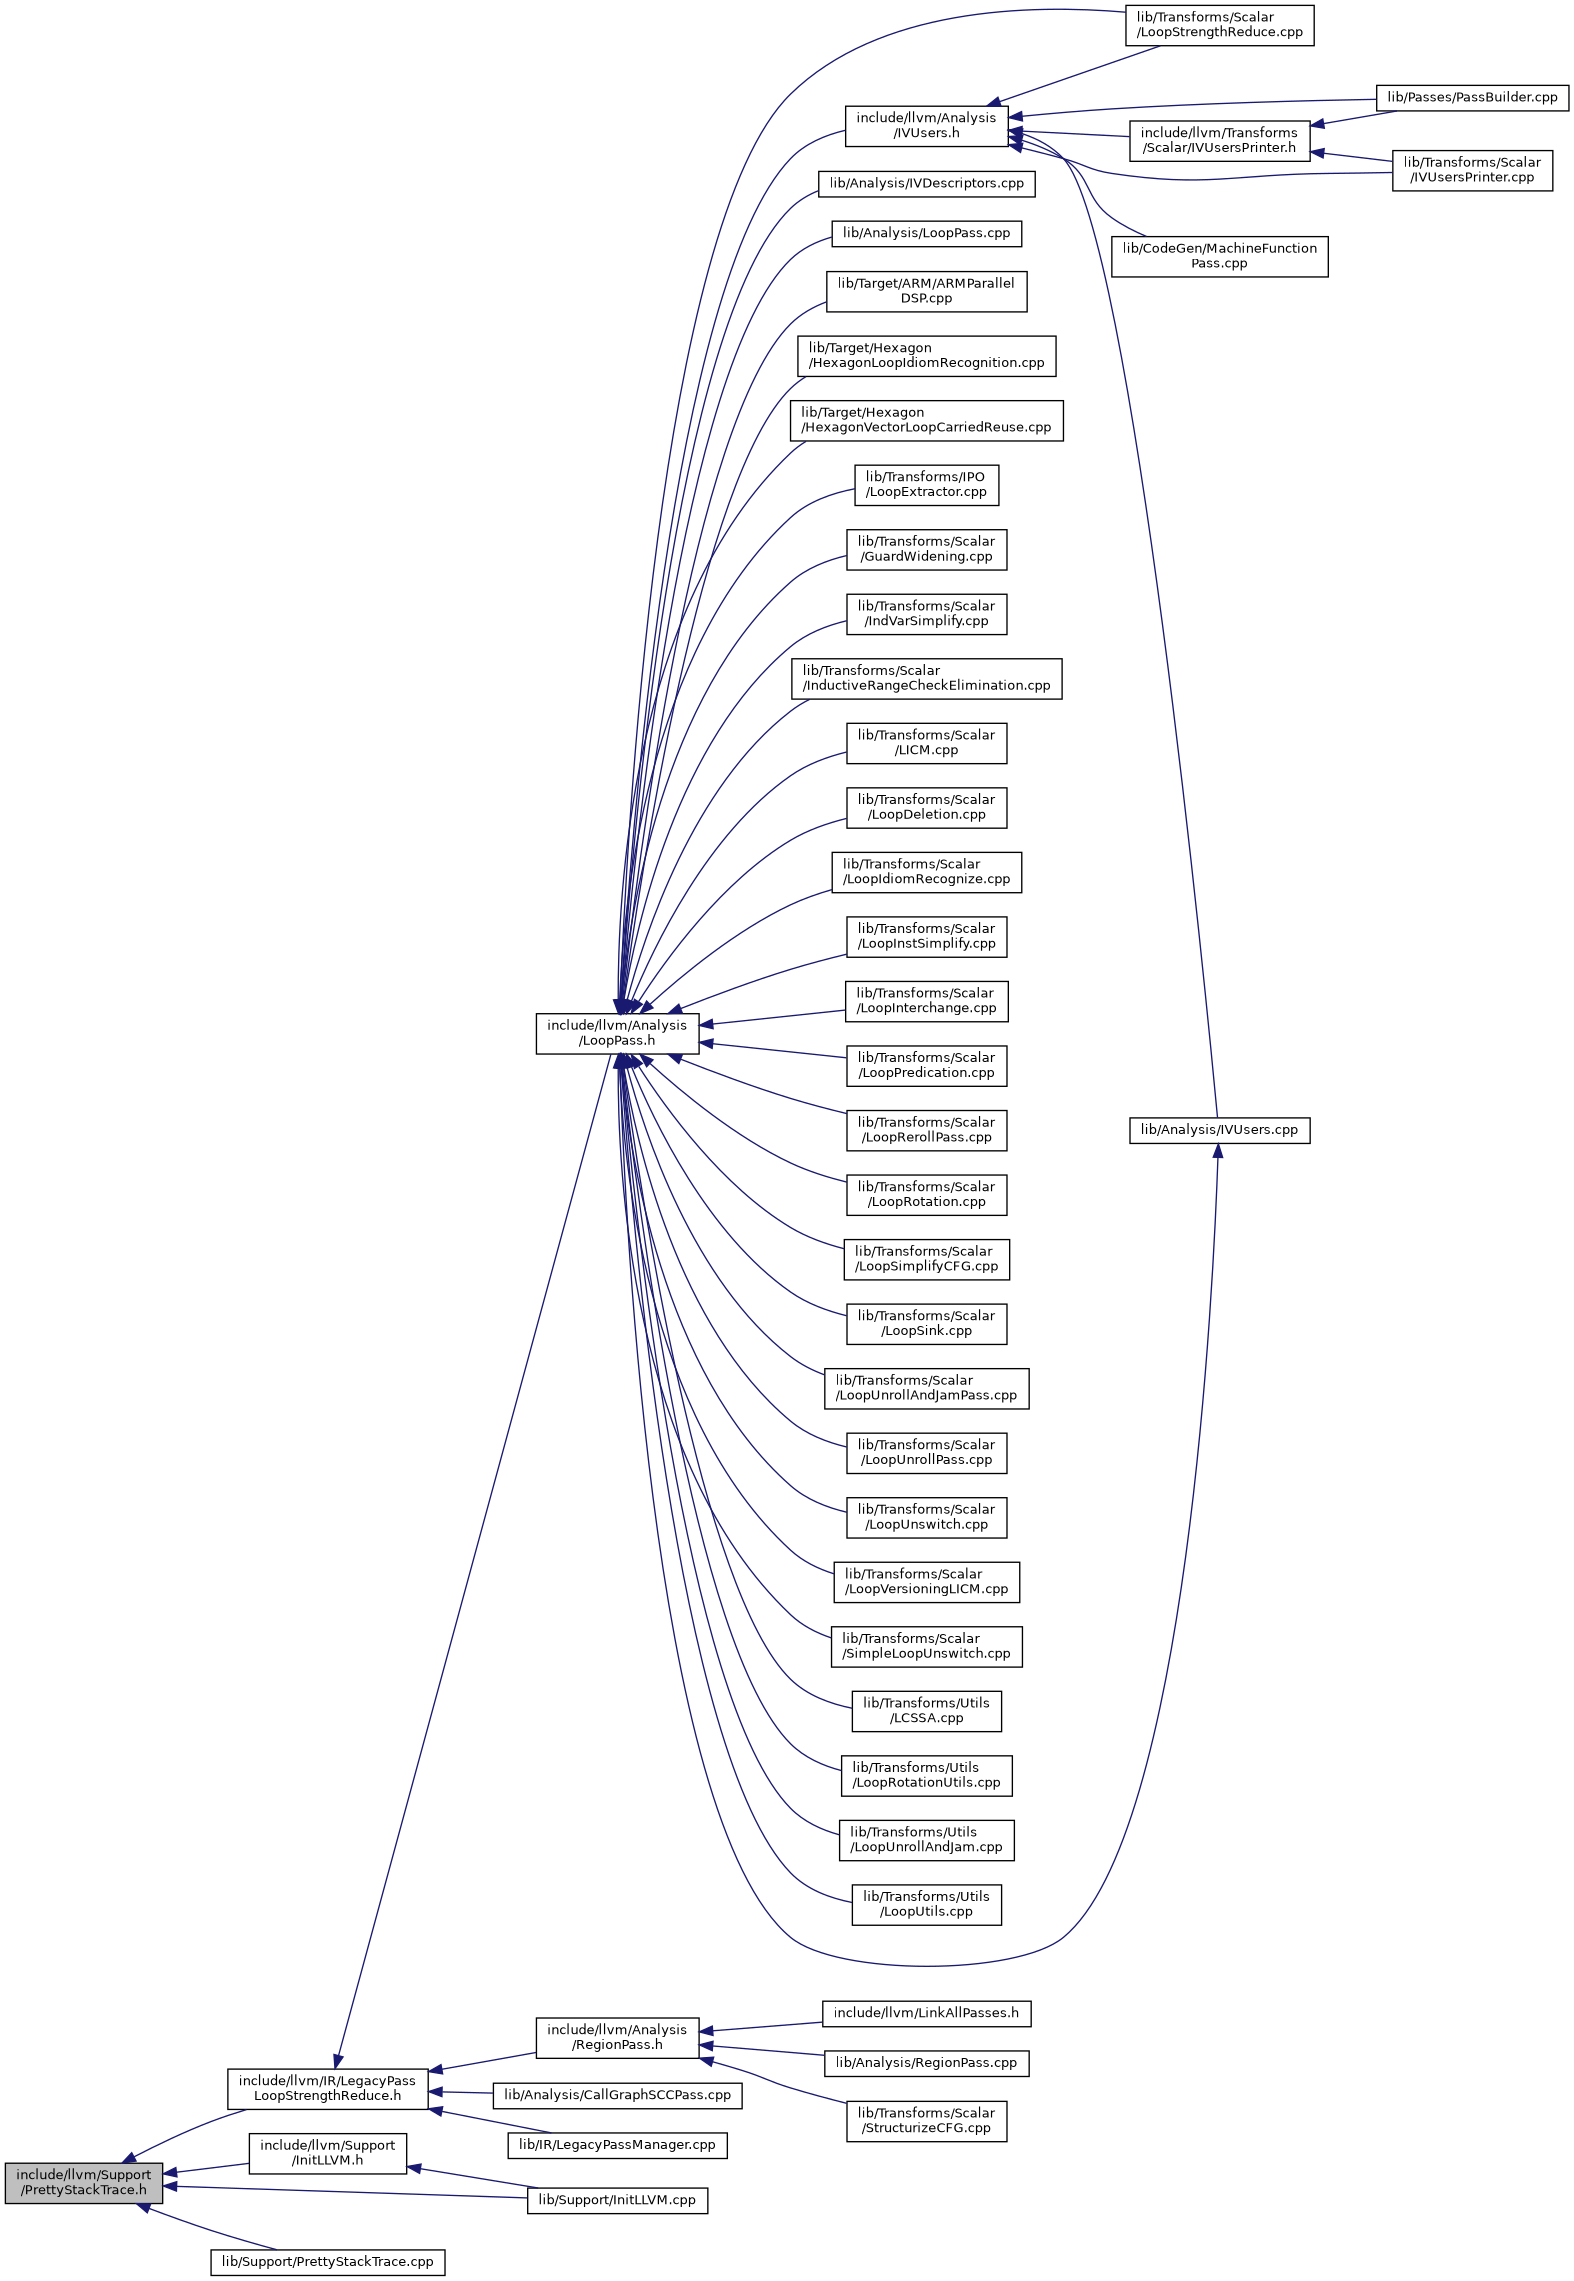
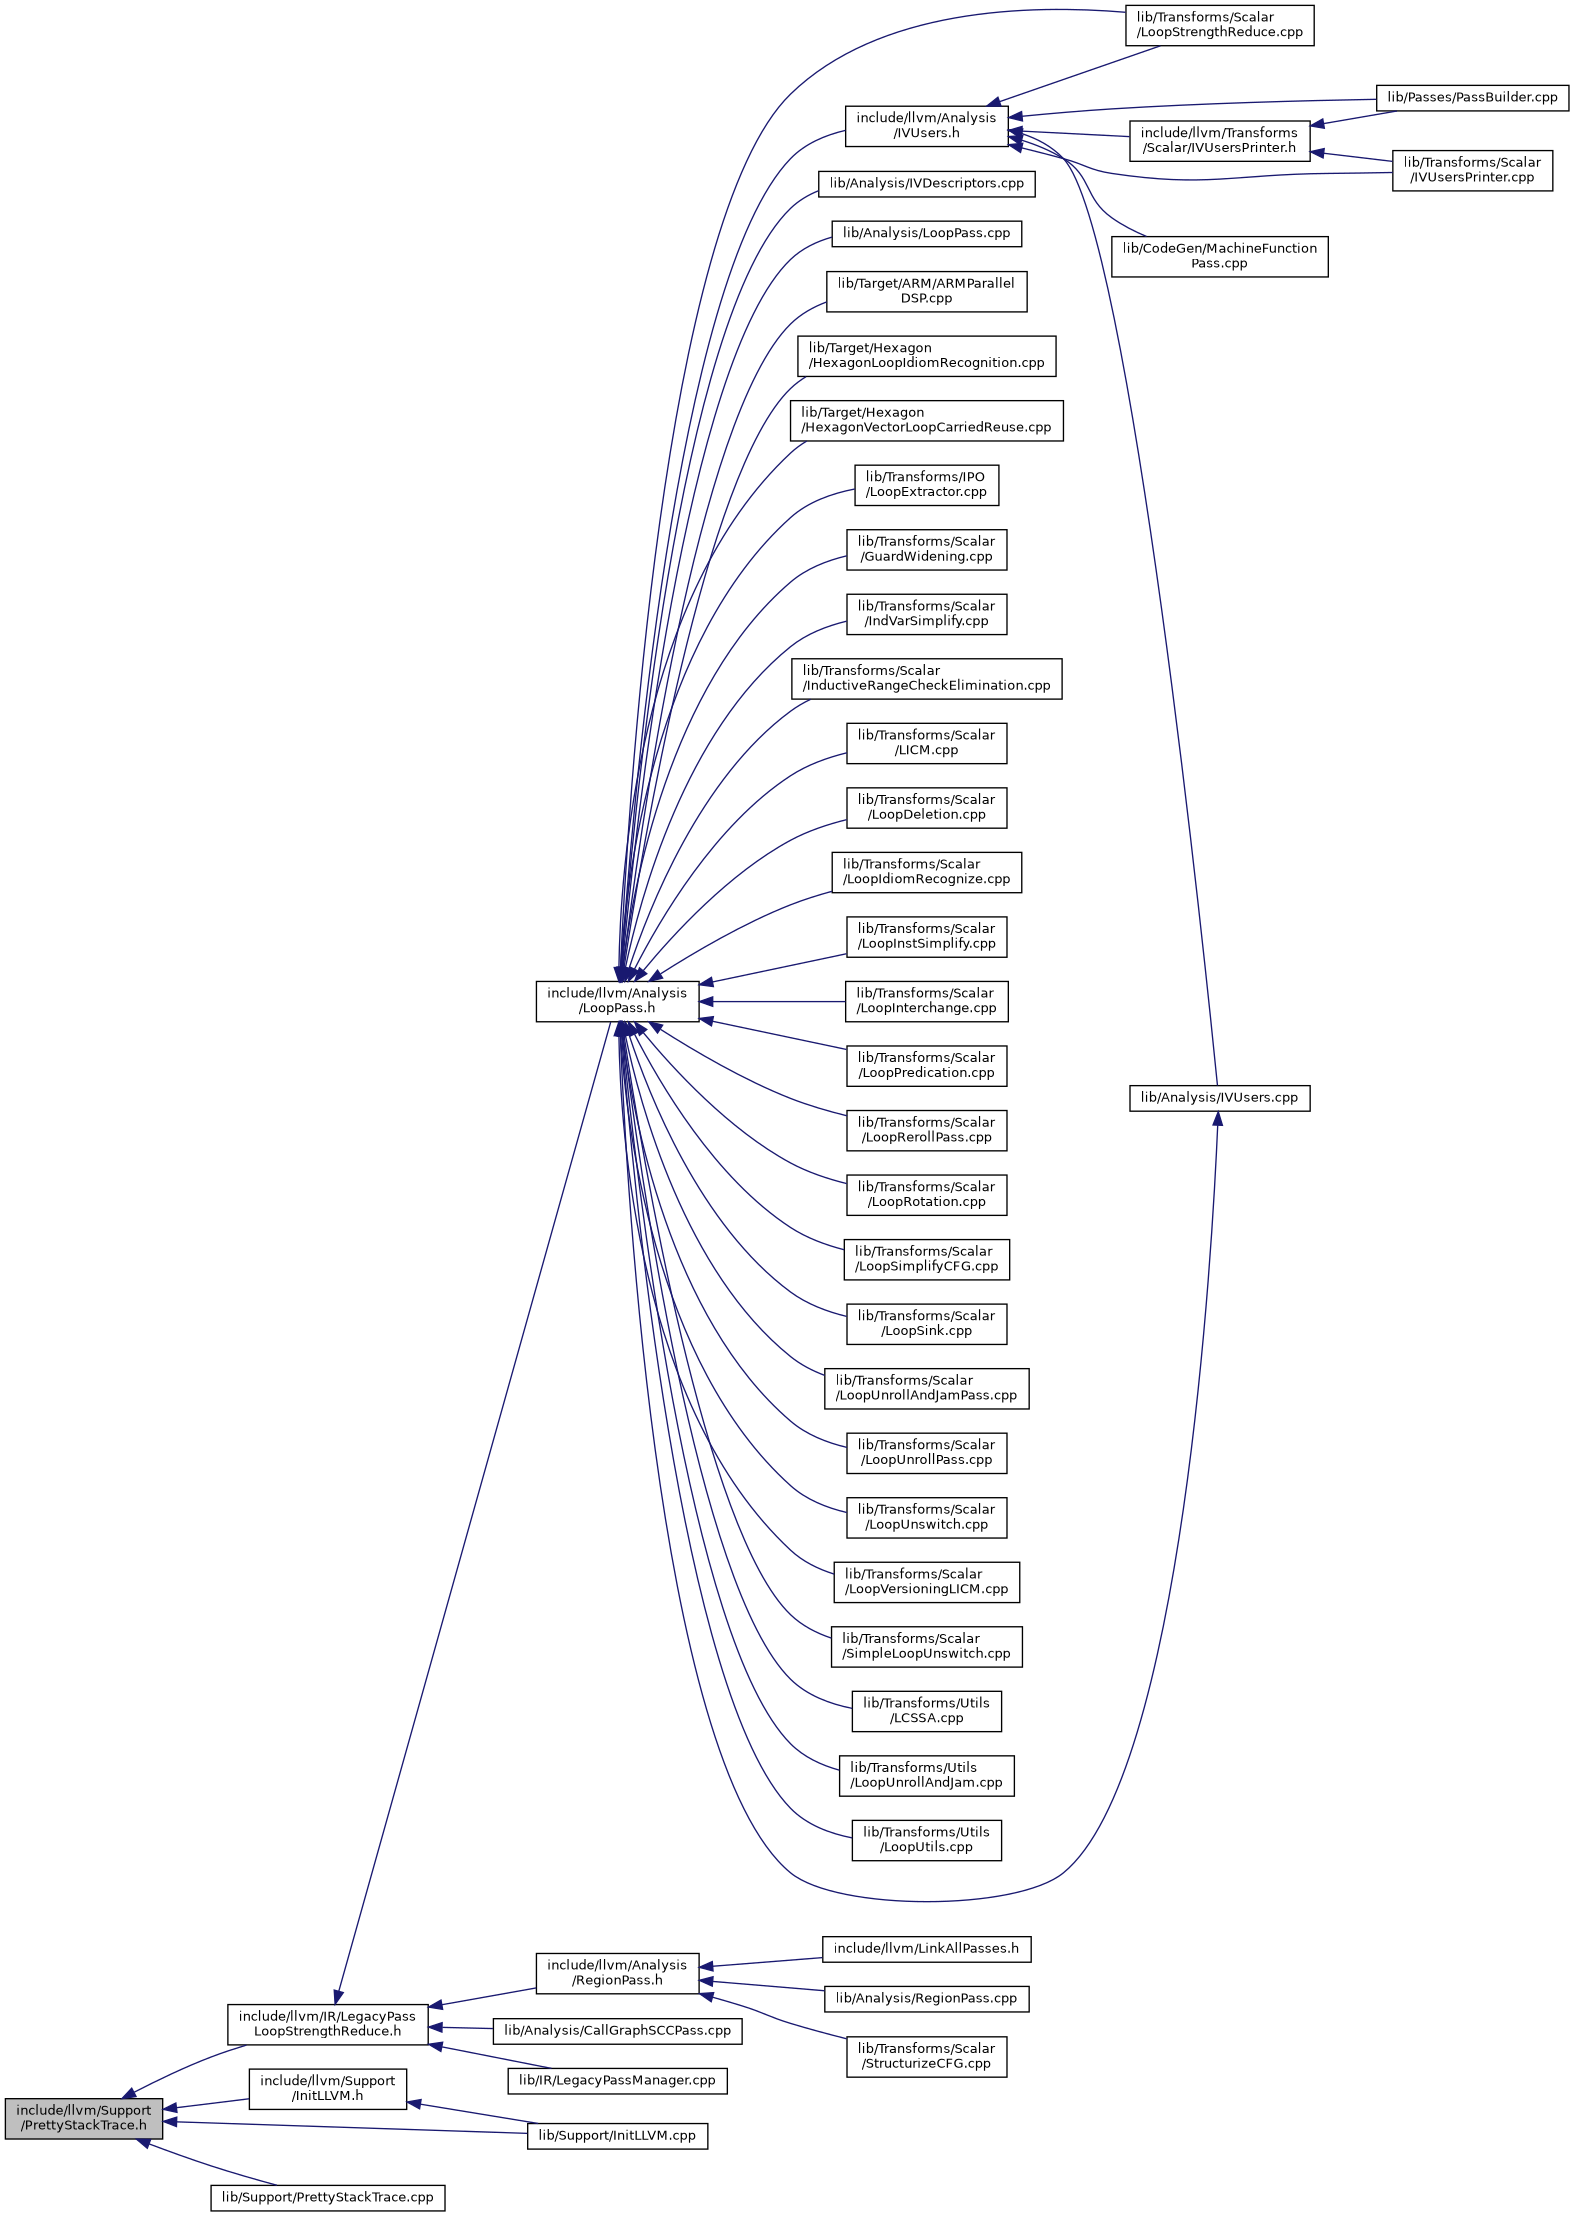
node "lib/Transforms/Utils /LoopRotationUtils.cpp": removed
